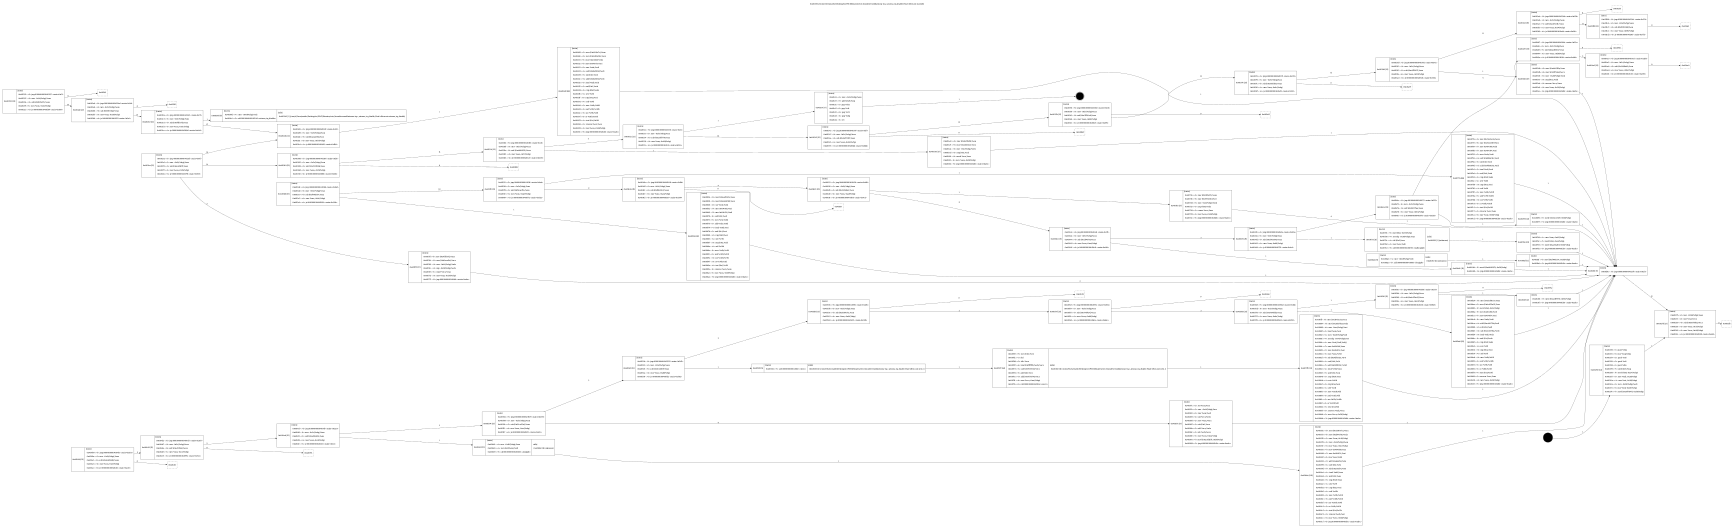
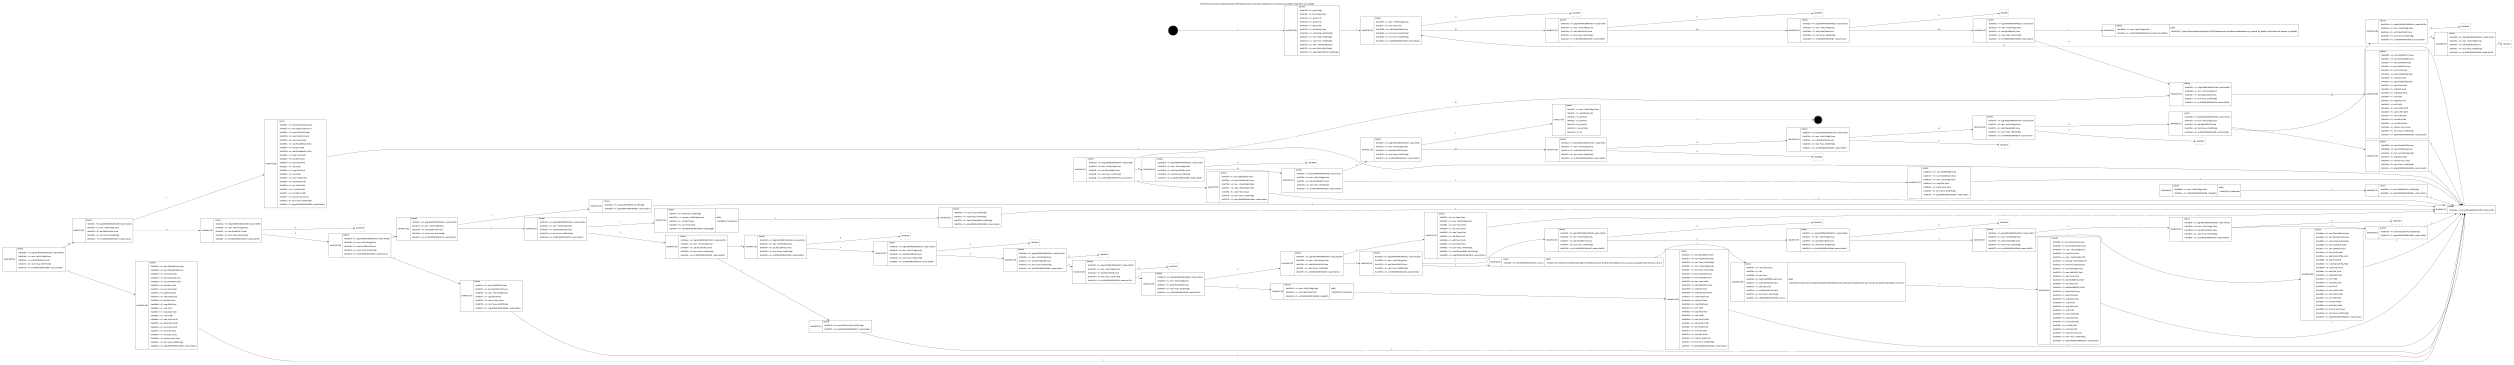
edge "0x40127b [23]" -> "0x401292 [22]": added, label "18"
edge "0x4014a0 [25]" -> "0x4014b9 [25]": added, label "5"
